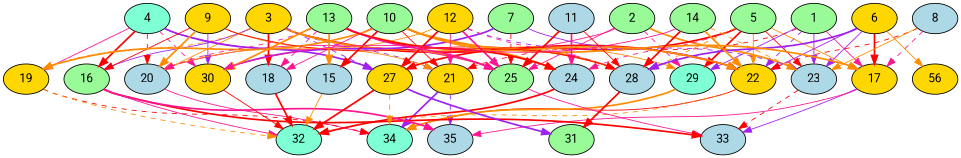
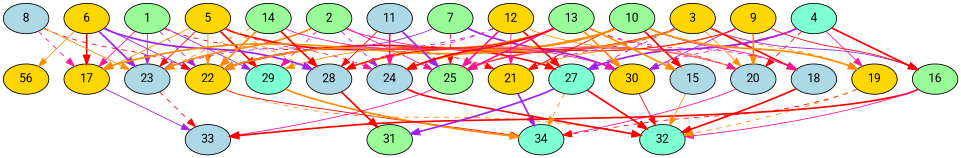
node "5": fillcolor palegreen -> gold
edge "2" -> "24": added
edge "6" -> "23": style solid -> bold
edge "11" -> "25": color red -> purple
node "27": fillcolor gold -> aquamarine
node "35": removed
